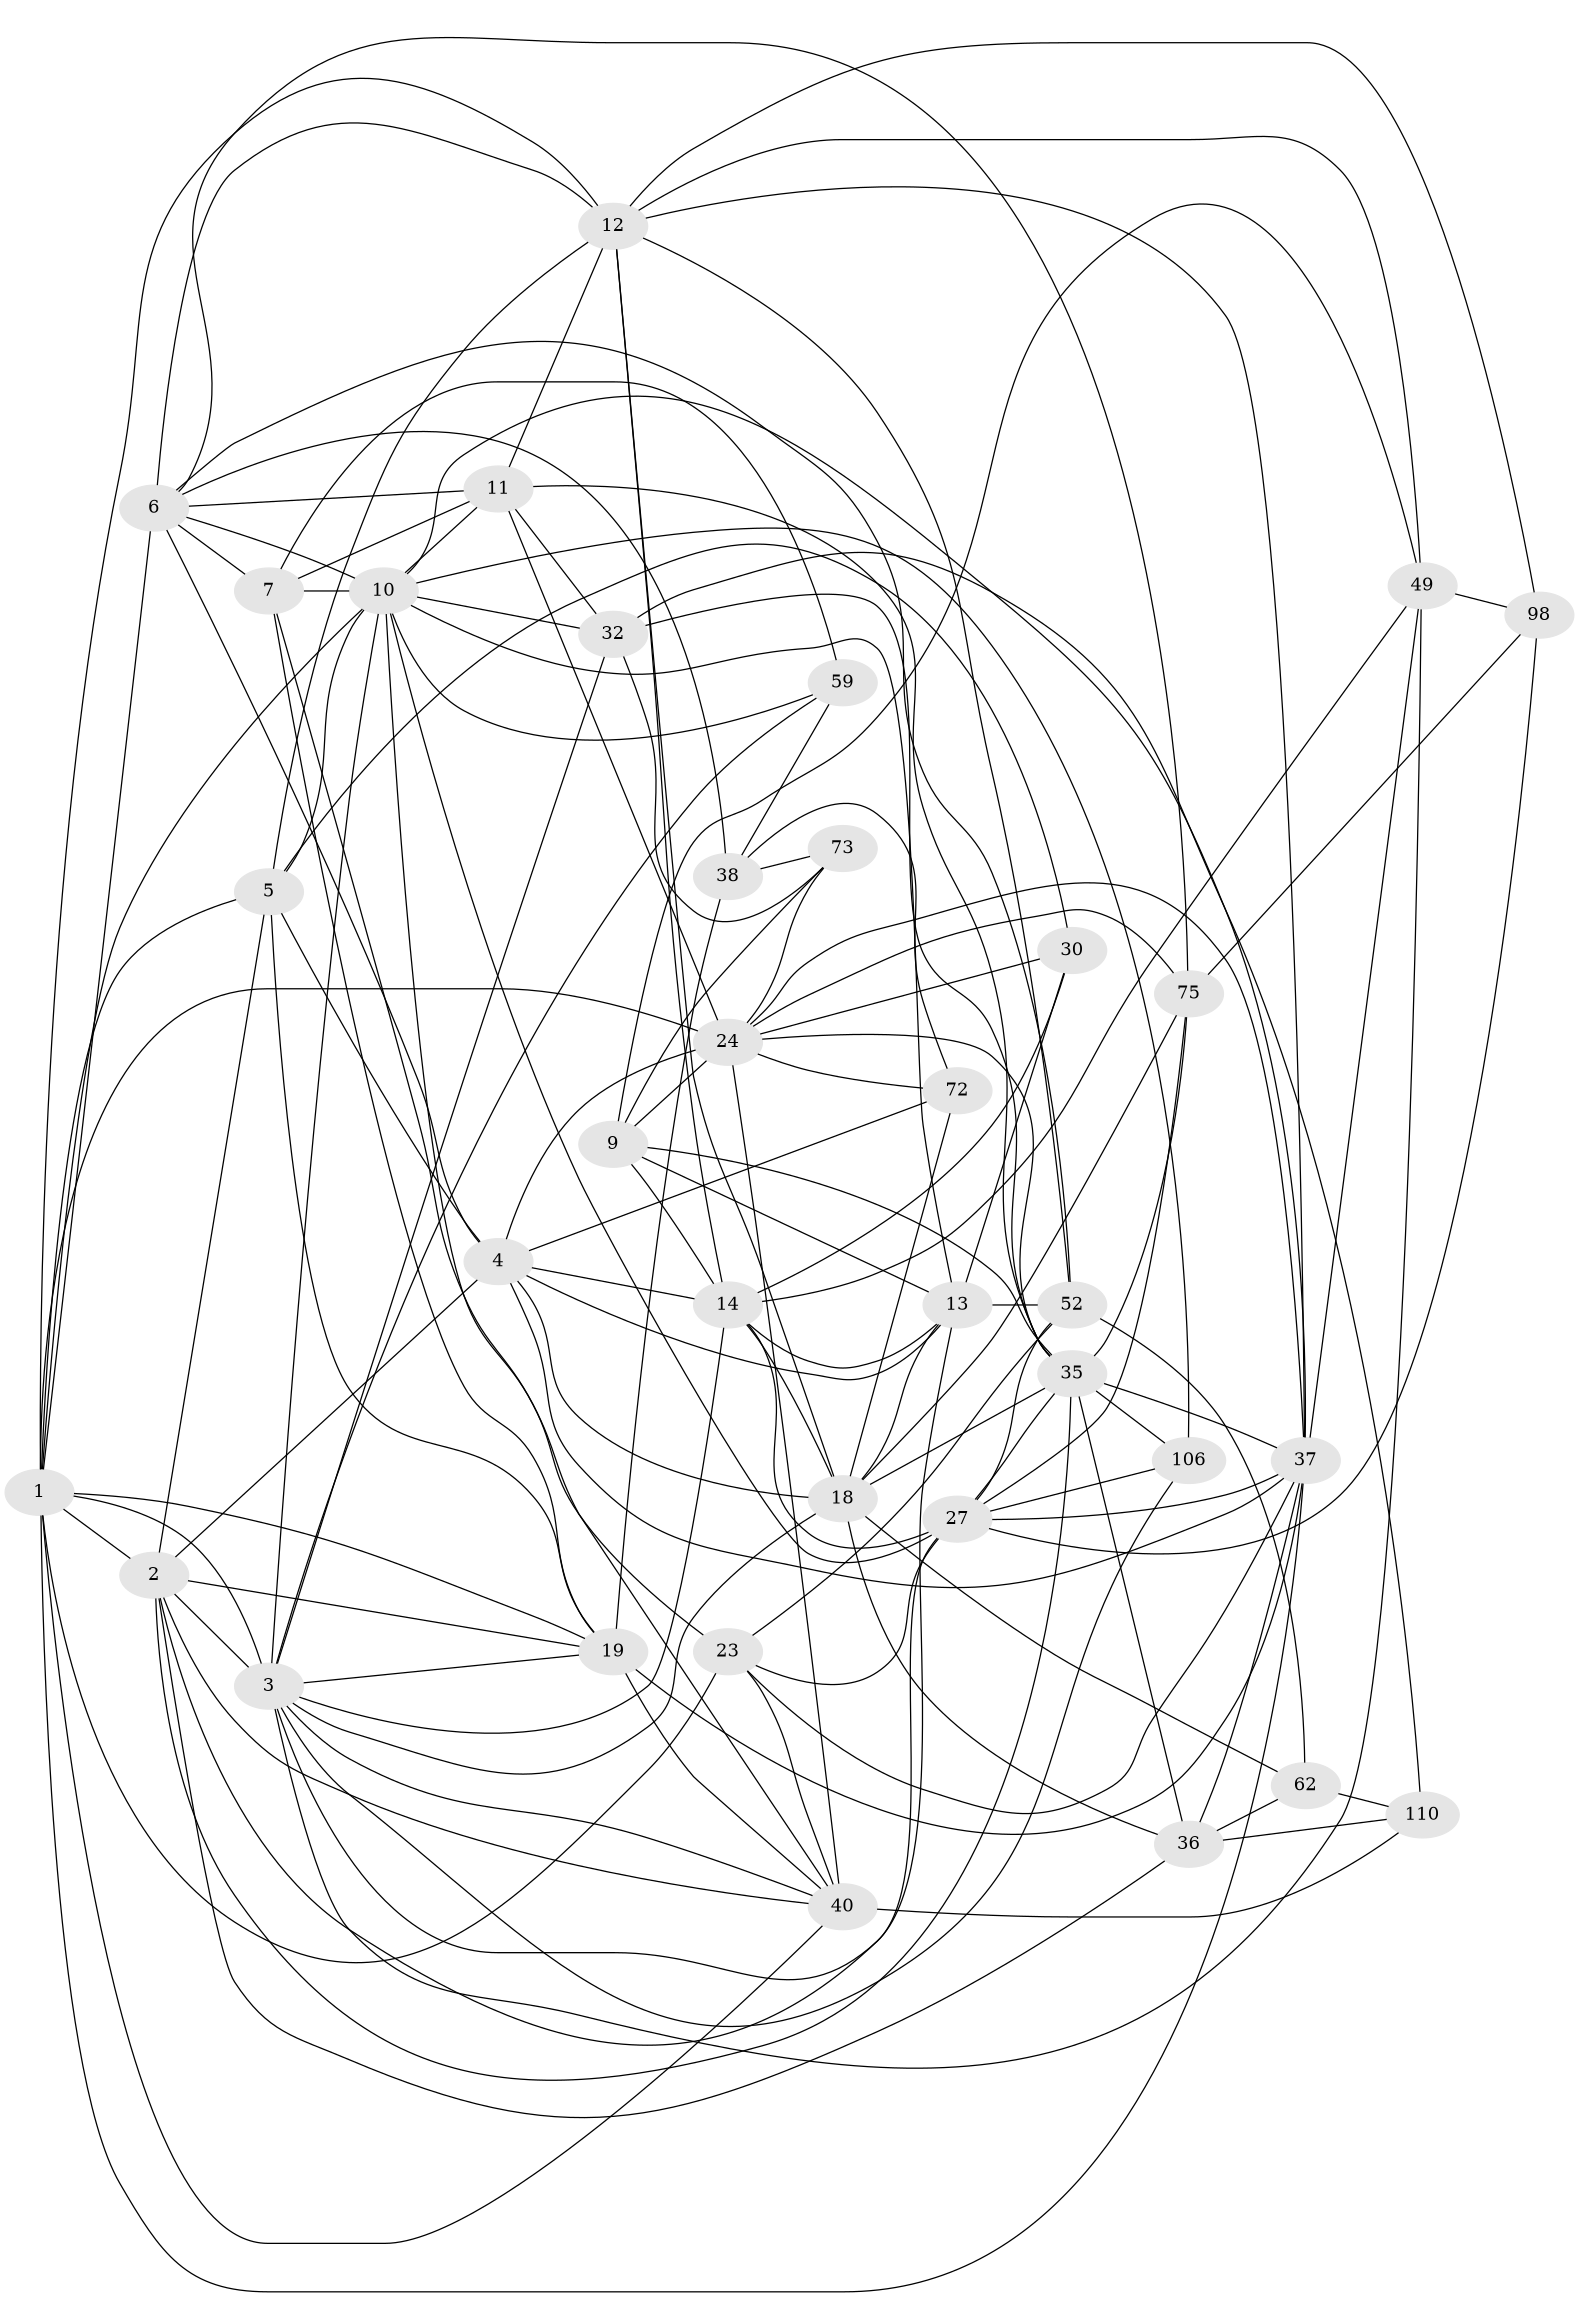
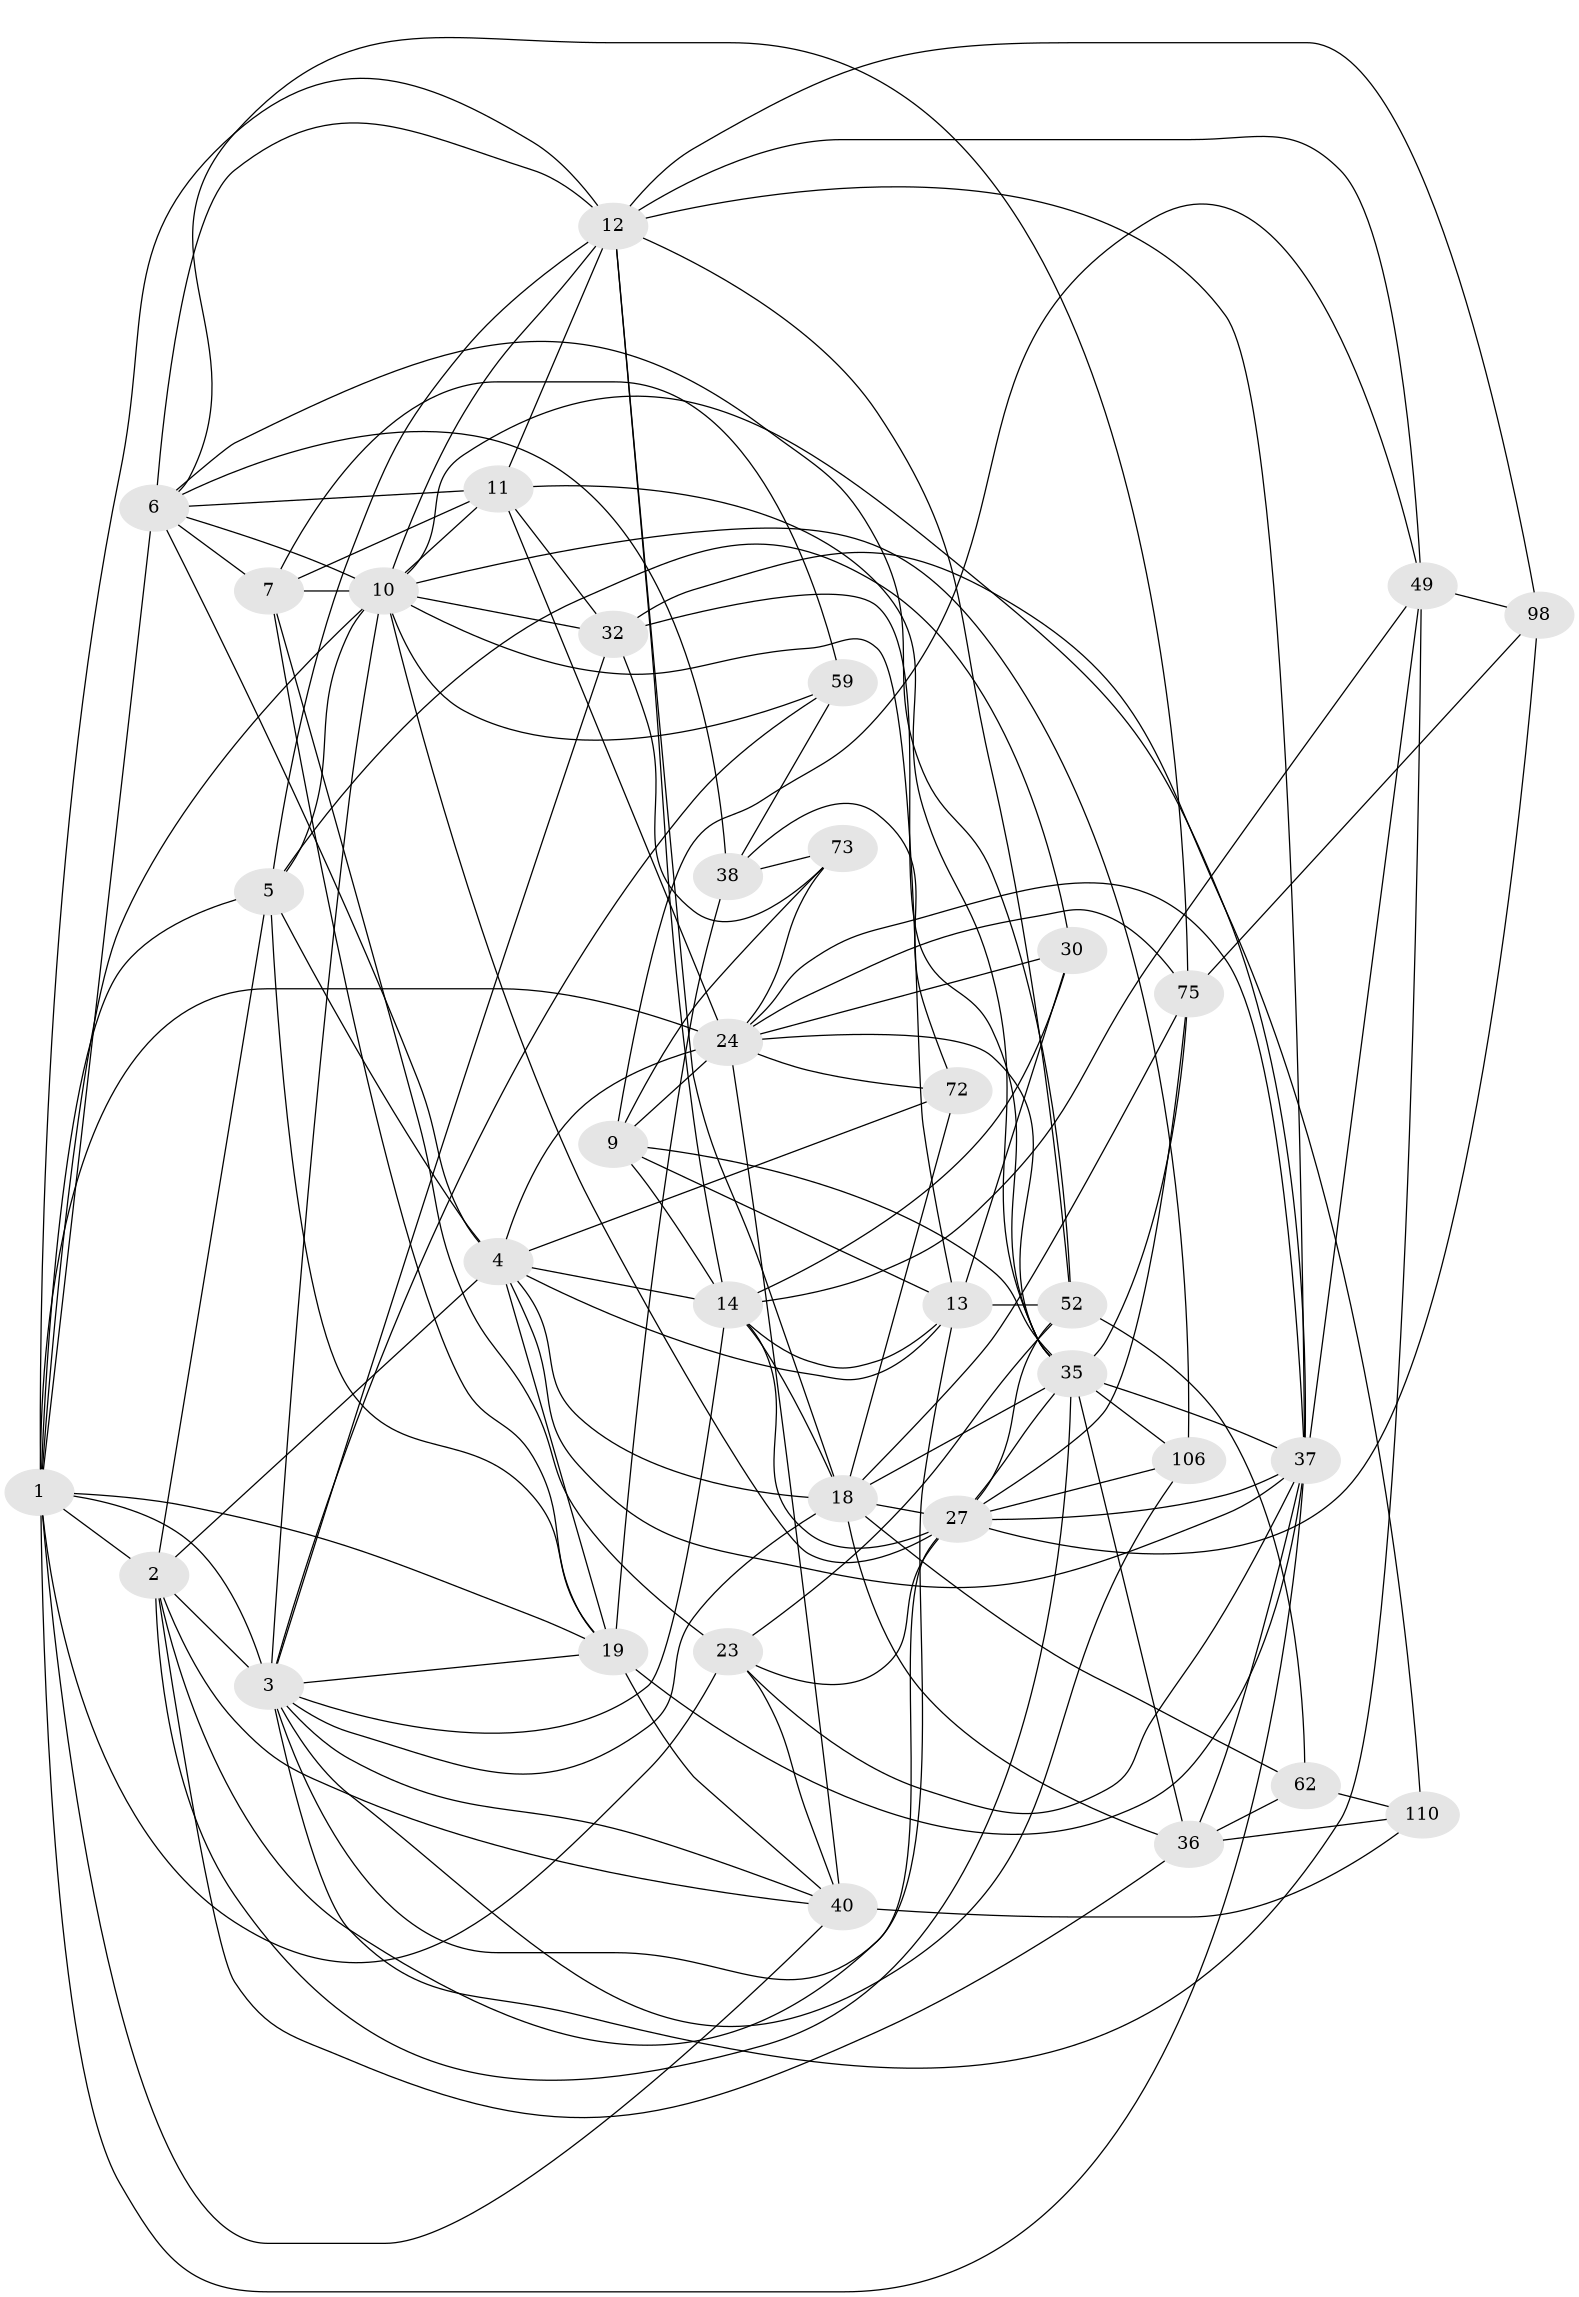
edge "10" -- "40": now "10" -- "12"
edge "13" -- "18": now "27" -- "18"
edge "2" -- "19": now "4" -- "19"
